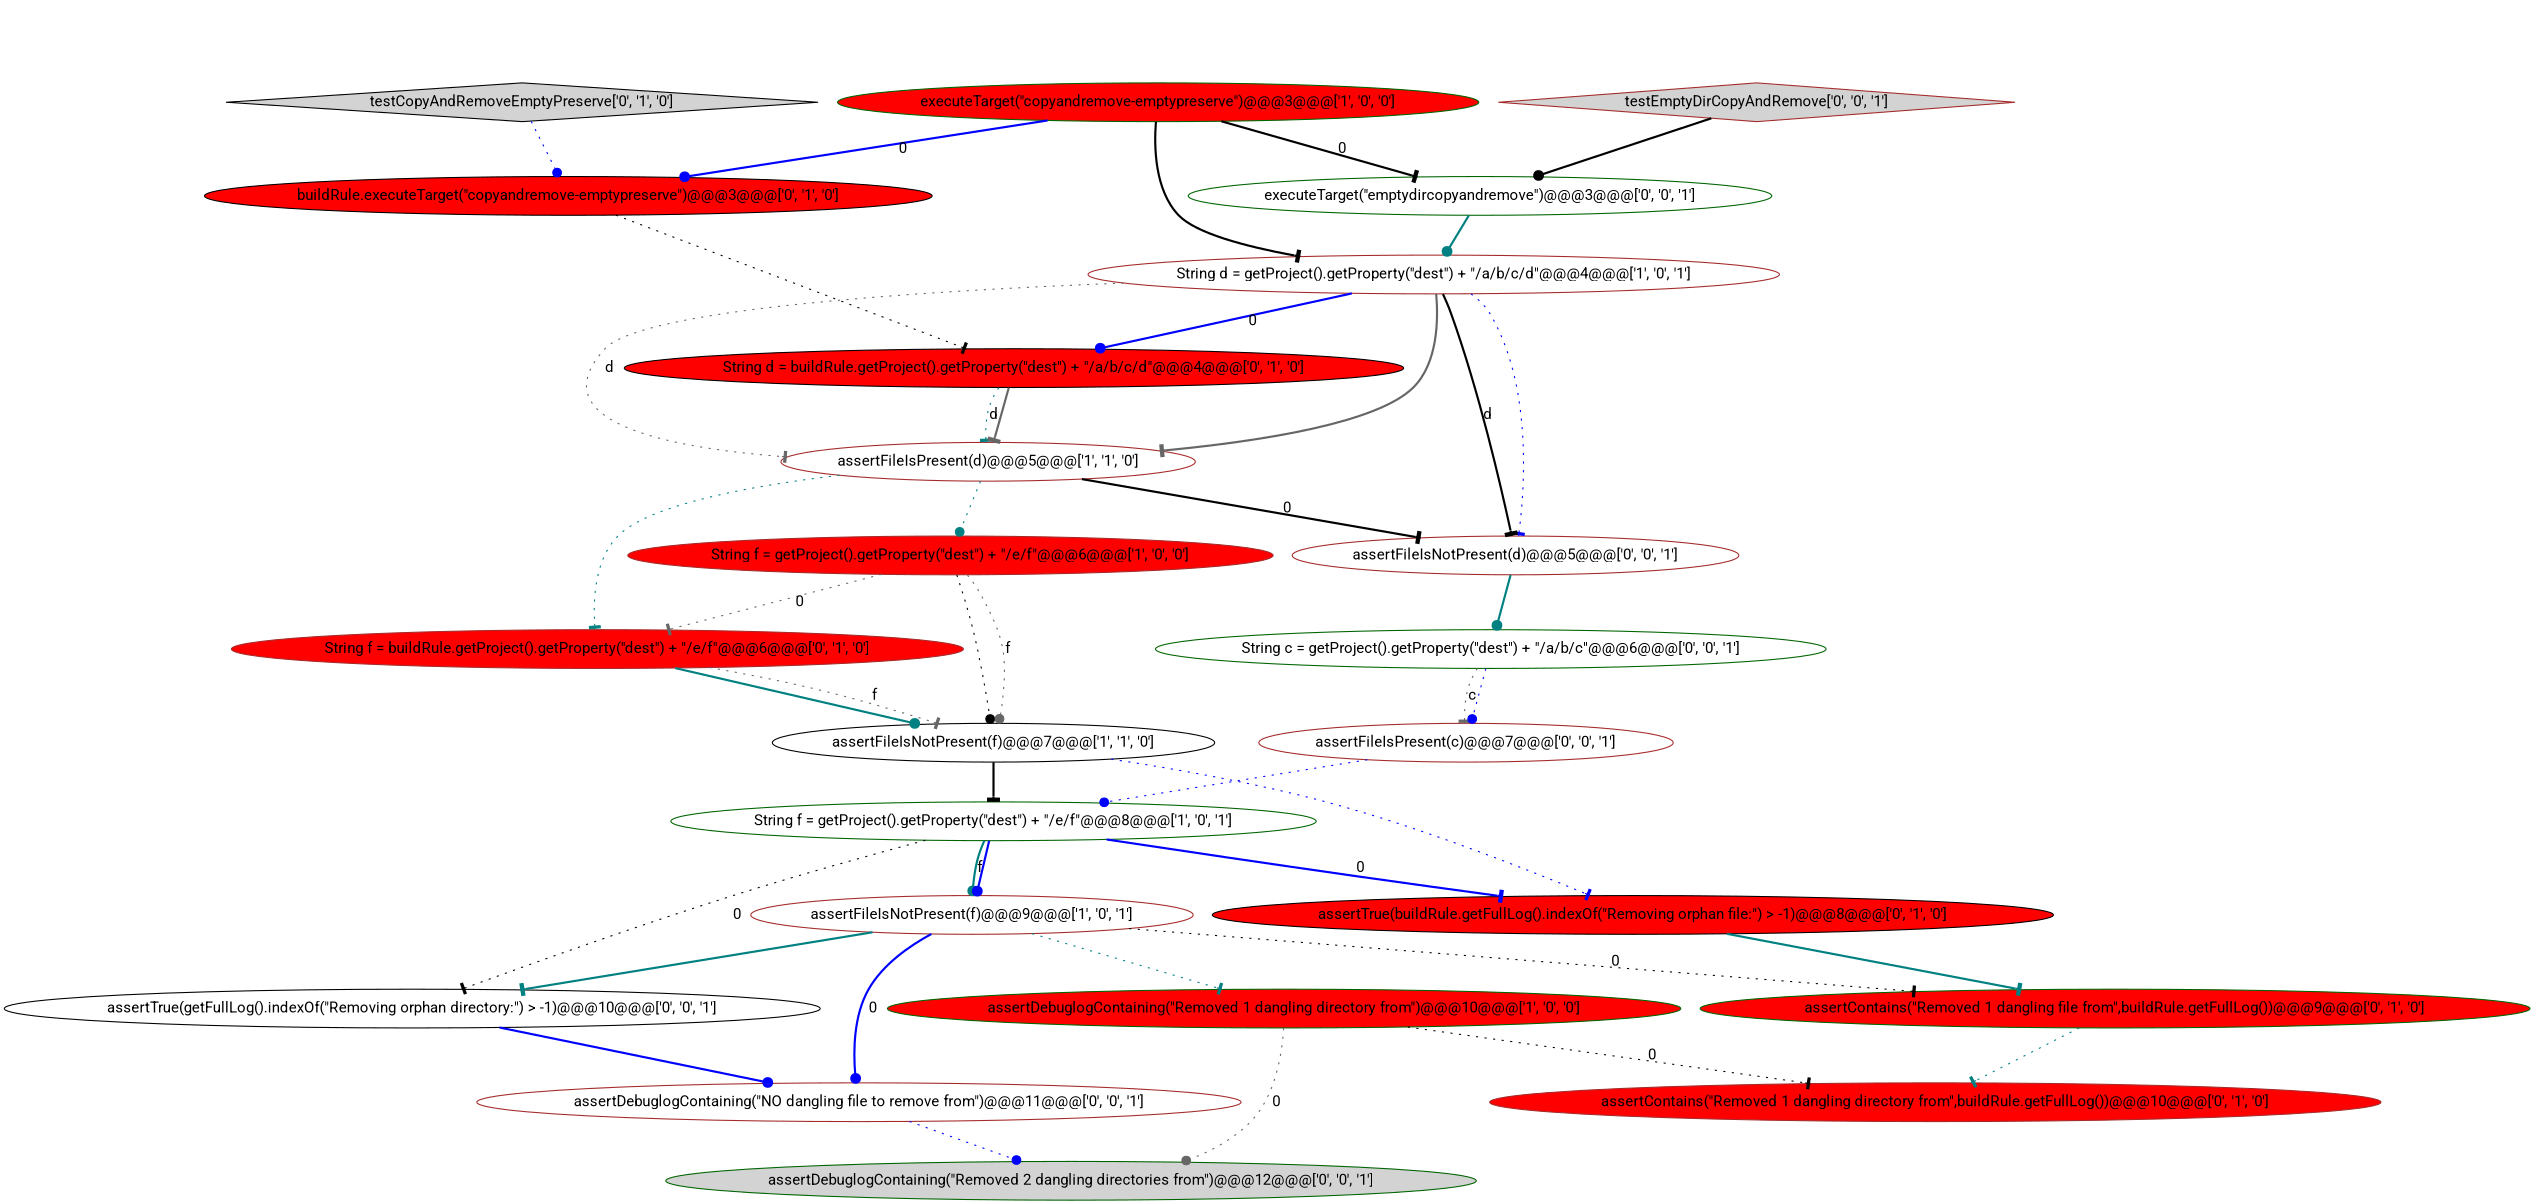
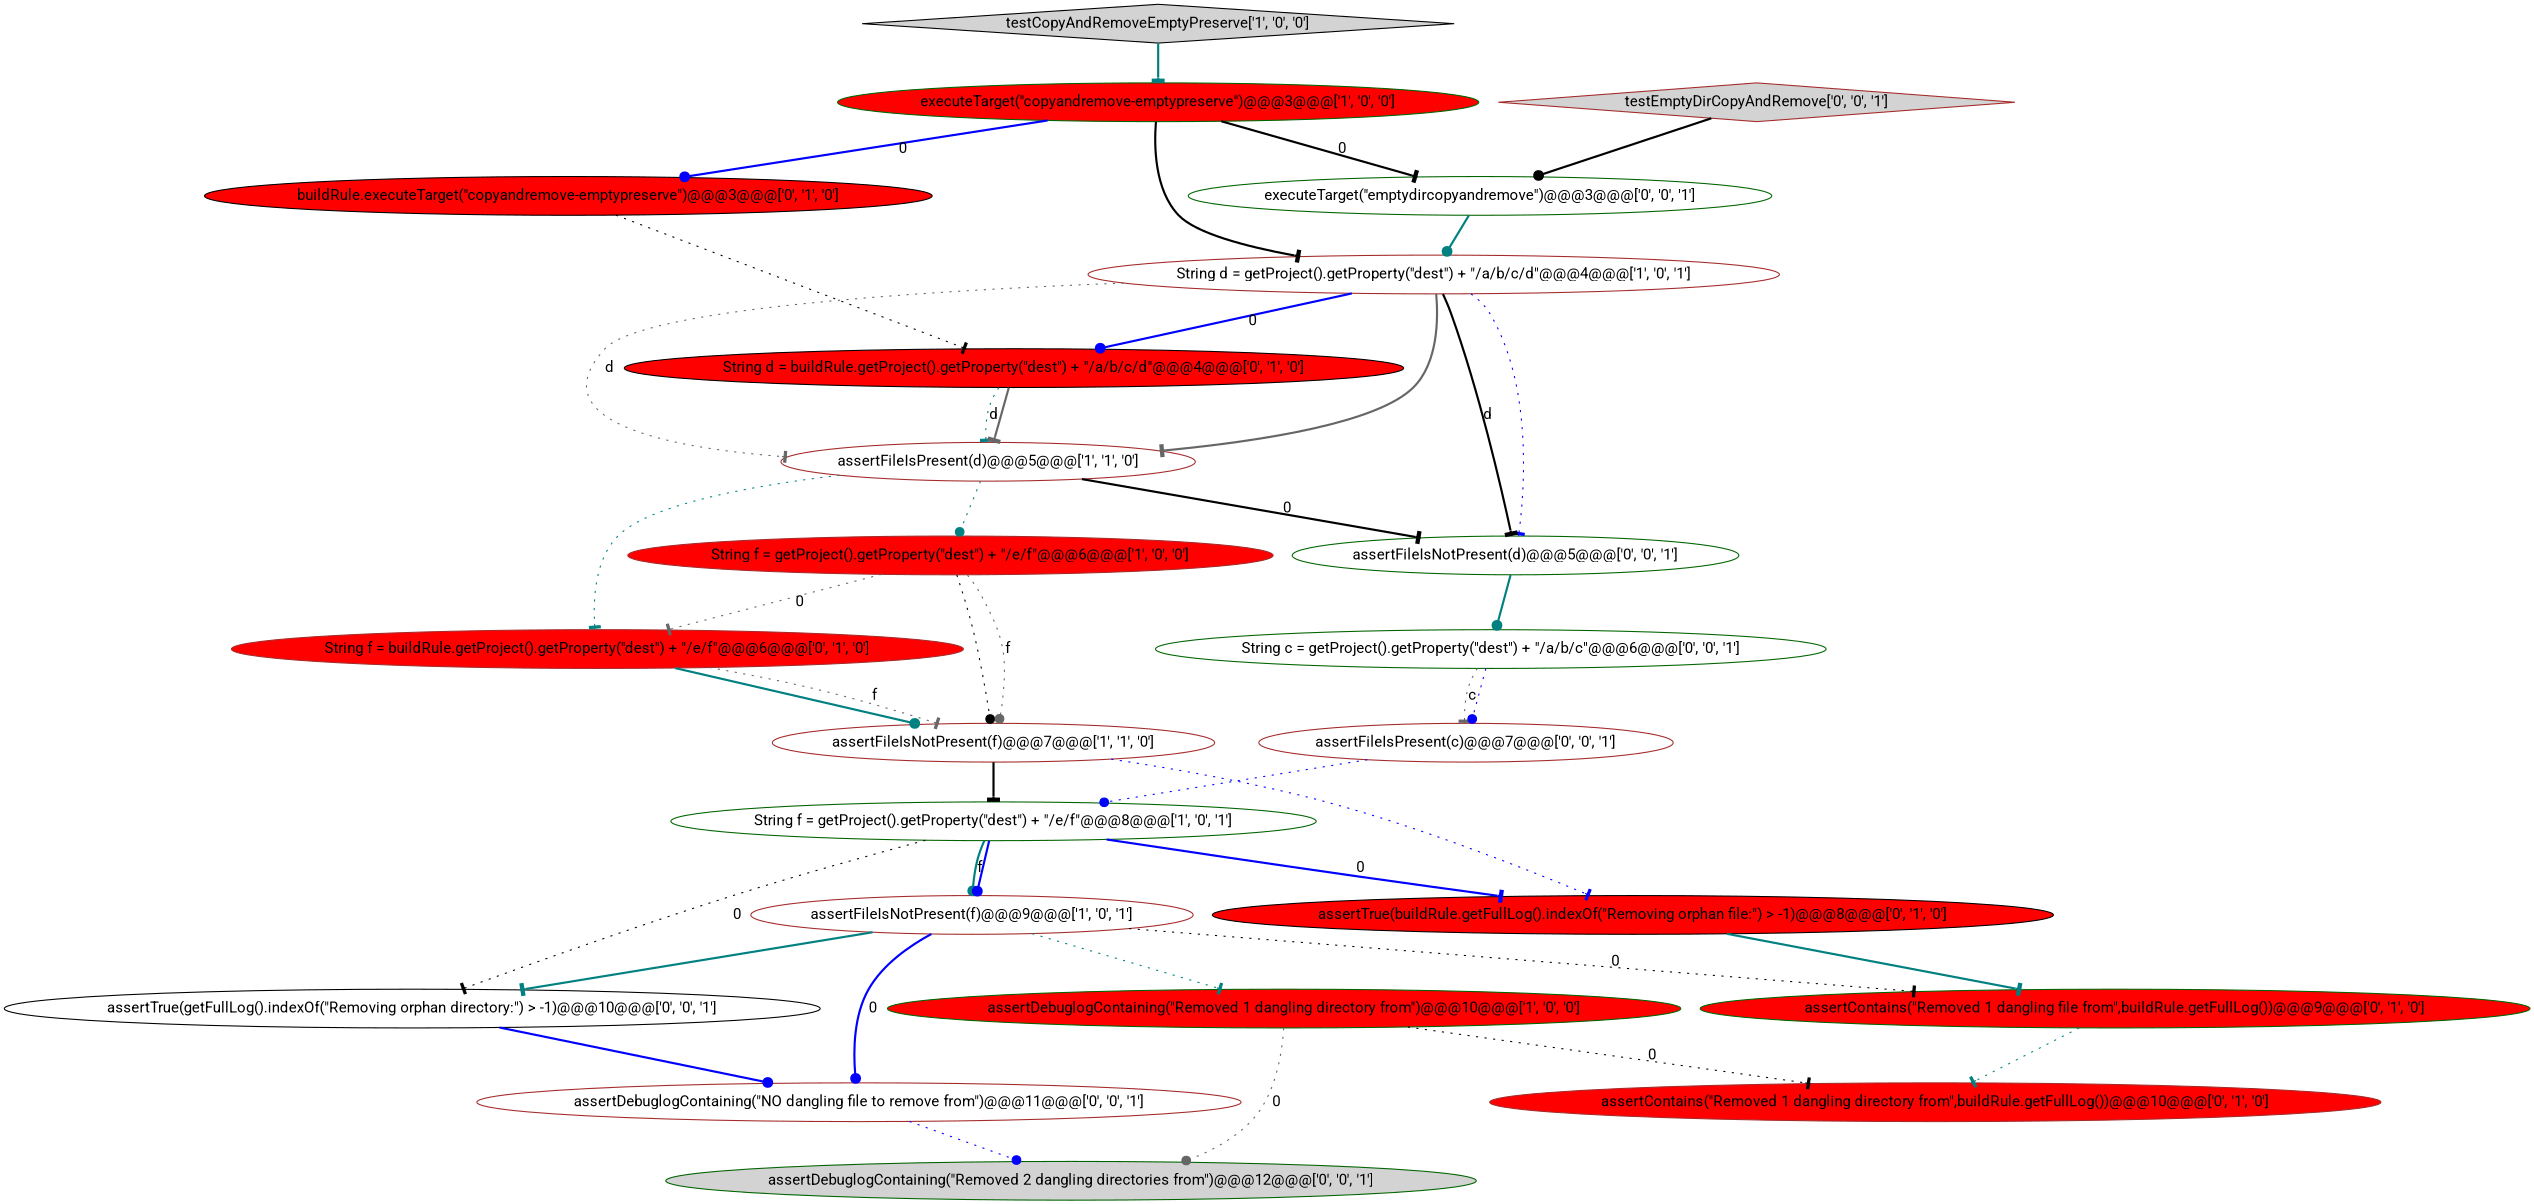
node "testCopyAndRemoveEmptyPreserve['1', '0', '0']": added
node "testCopyAndRemoveEmptyPreserve['0', '1', '0']": removed
node "assertFileIsNotPresent(d)@@@5@@@['0', '0', '1']": color brown -> darkgreen
node "assertFileIsNotPresent(f)@@@7@@@['1', '1', '0']": color black -> brown
